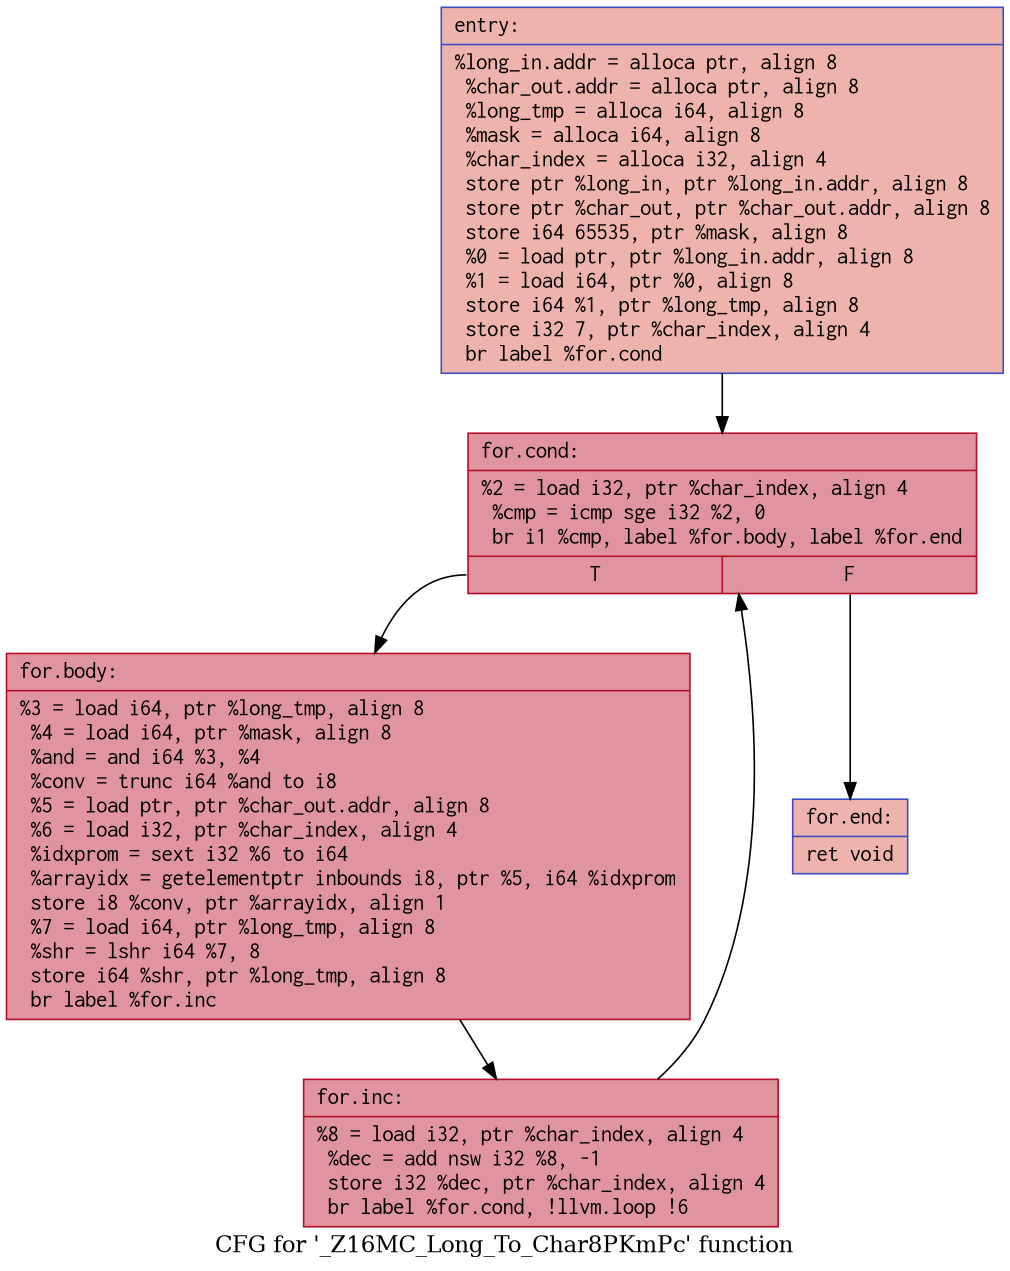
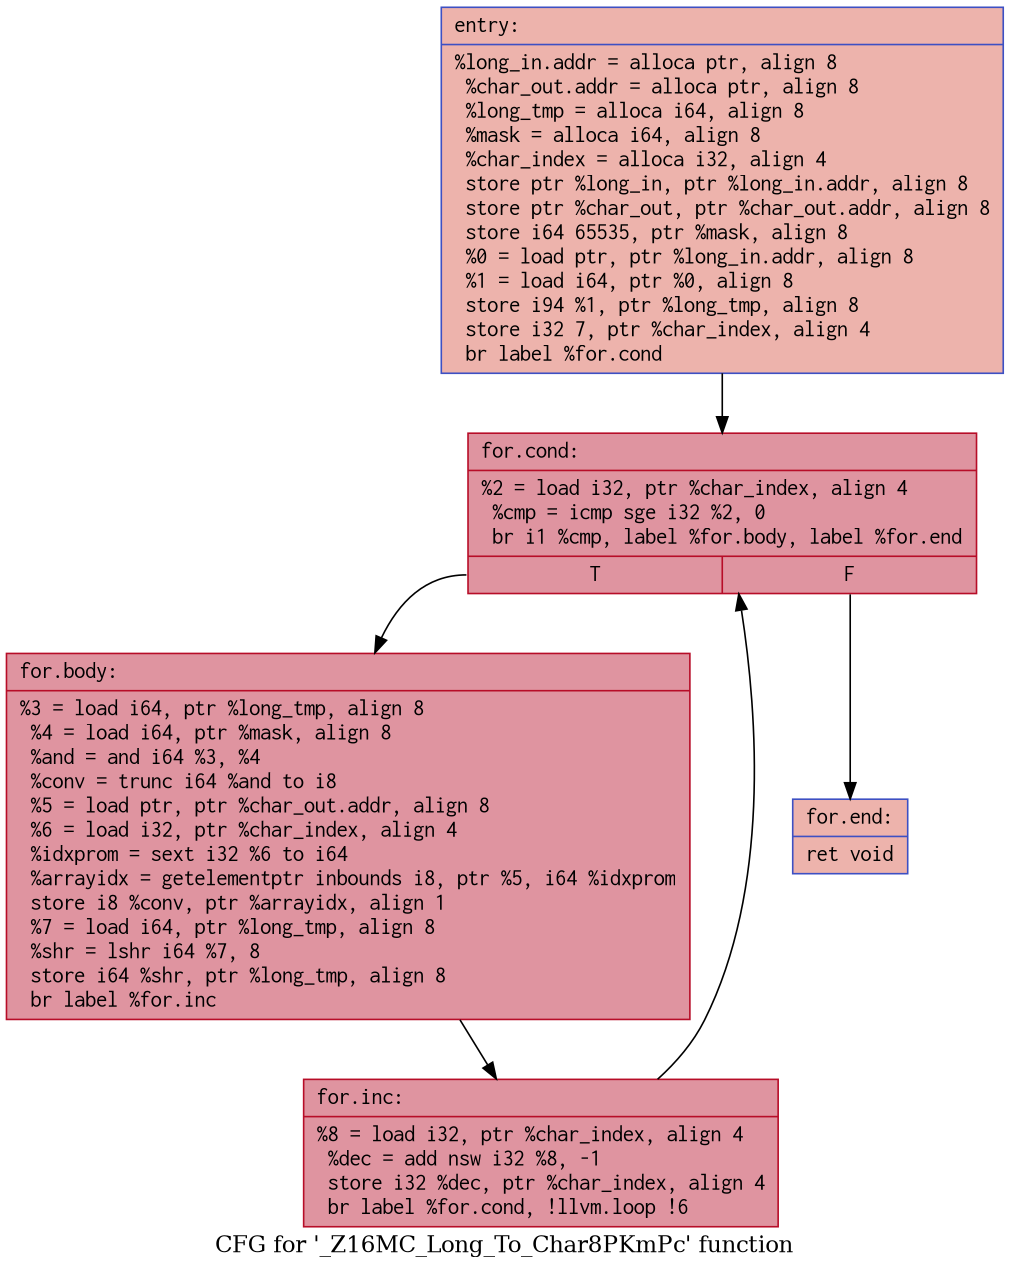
node "entry:": text "store i64 %1, ptr %long_tmp, align 8" -> "store i94 %1, ptr %long_tmp, align 8"
